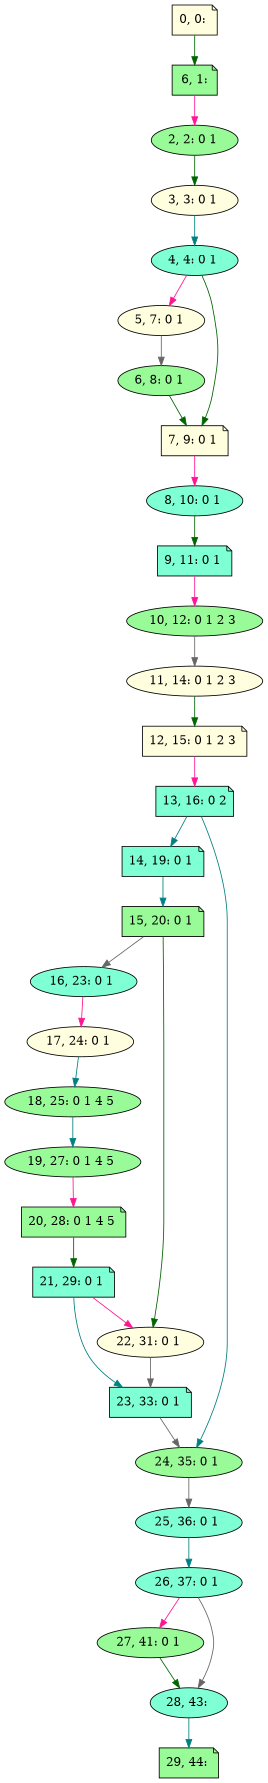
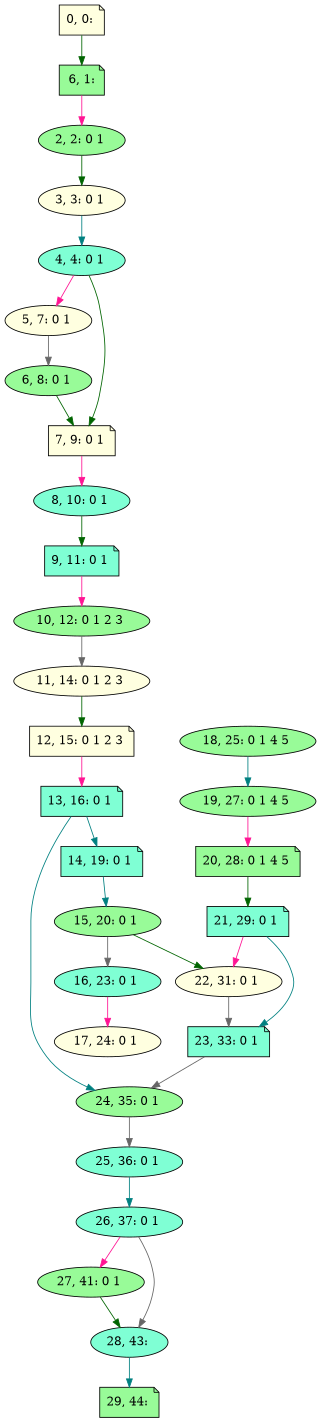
node "13, 16: 0 2": label "13, 16: 0 2" -> "13, 16: 0 1"
node "15, 20: 0 1": shape note -> ellipse
edge "17, 24: 0 1" -> "18, 25: 0 1 4 5": removed
